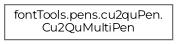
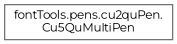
node "fontTools.pens.cu2quPen. Cu2QuMultiPen": label "fontTools.pens.cu2quPen. Cu2QuMultiPen" -> "fontTools.pens.cu2quPen. Cu5QuMultiPen"
